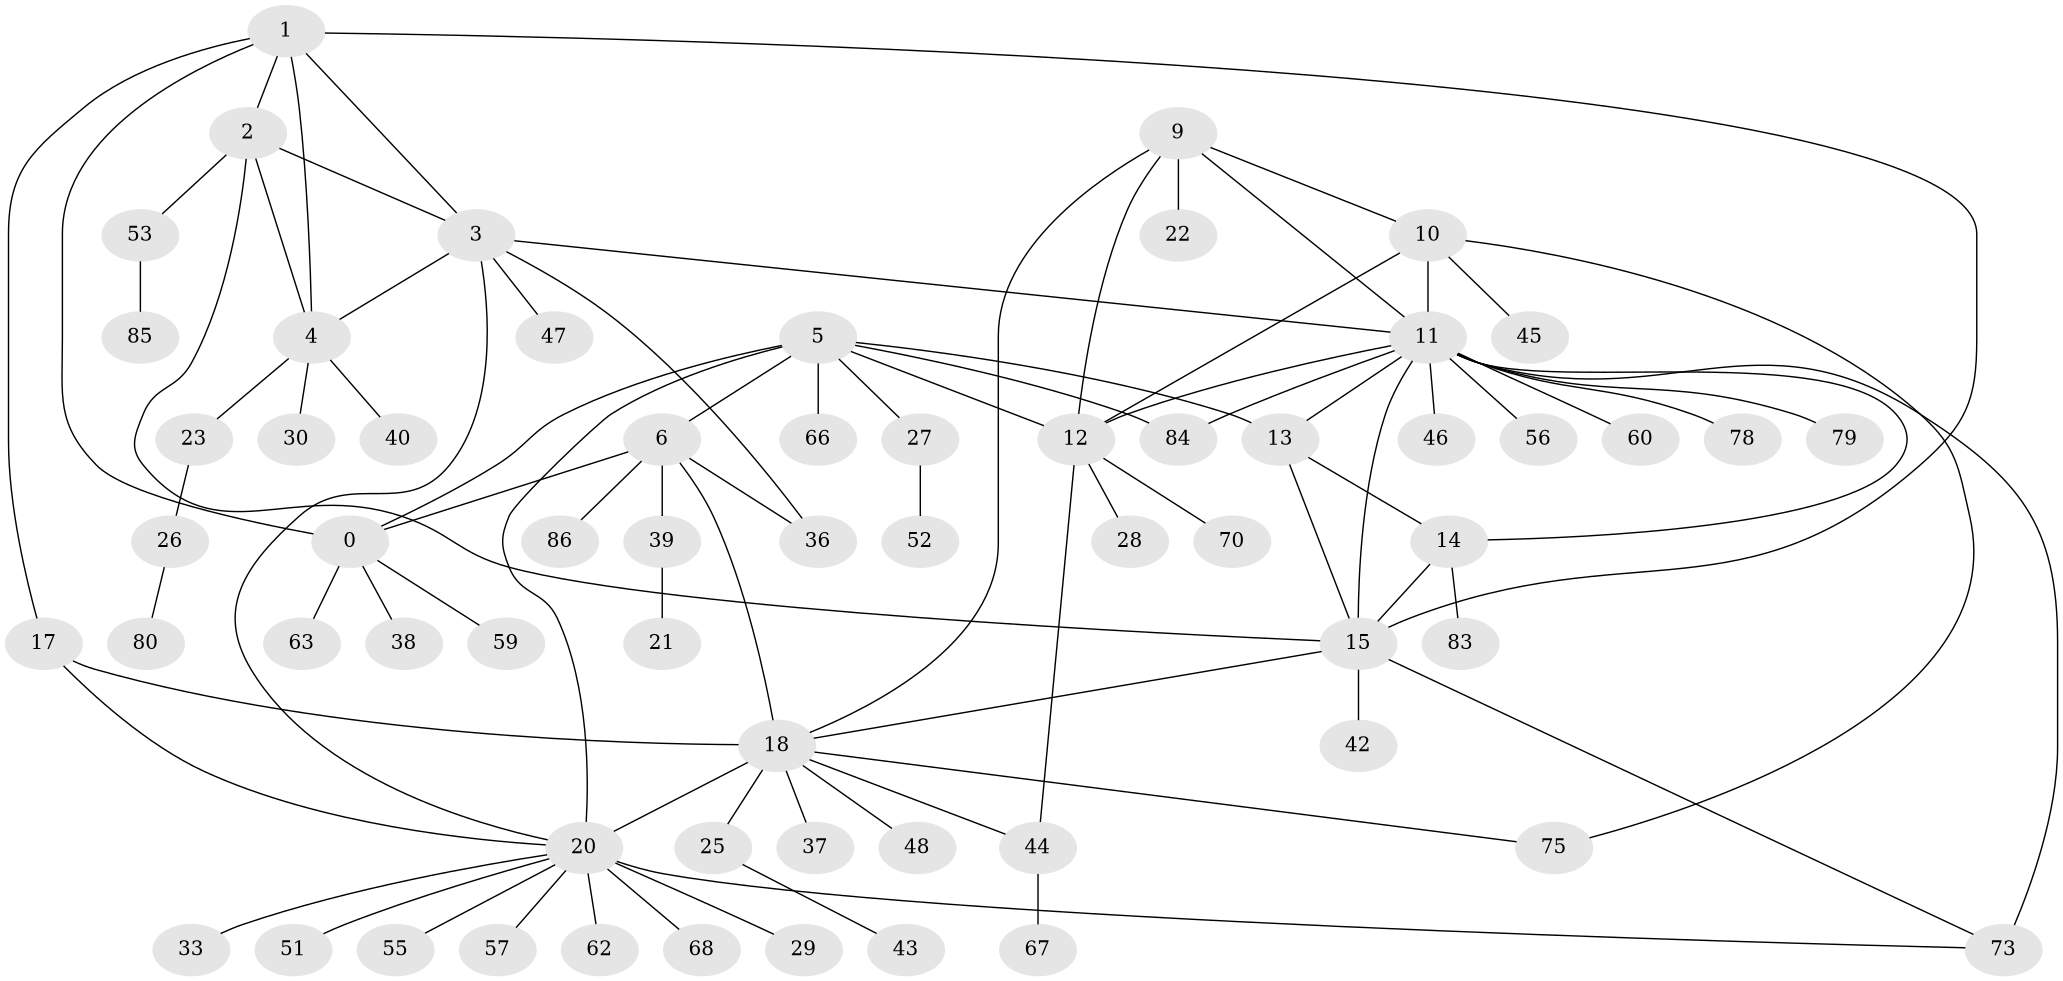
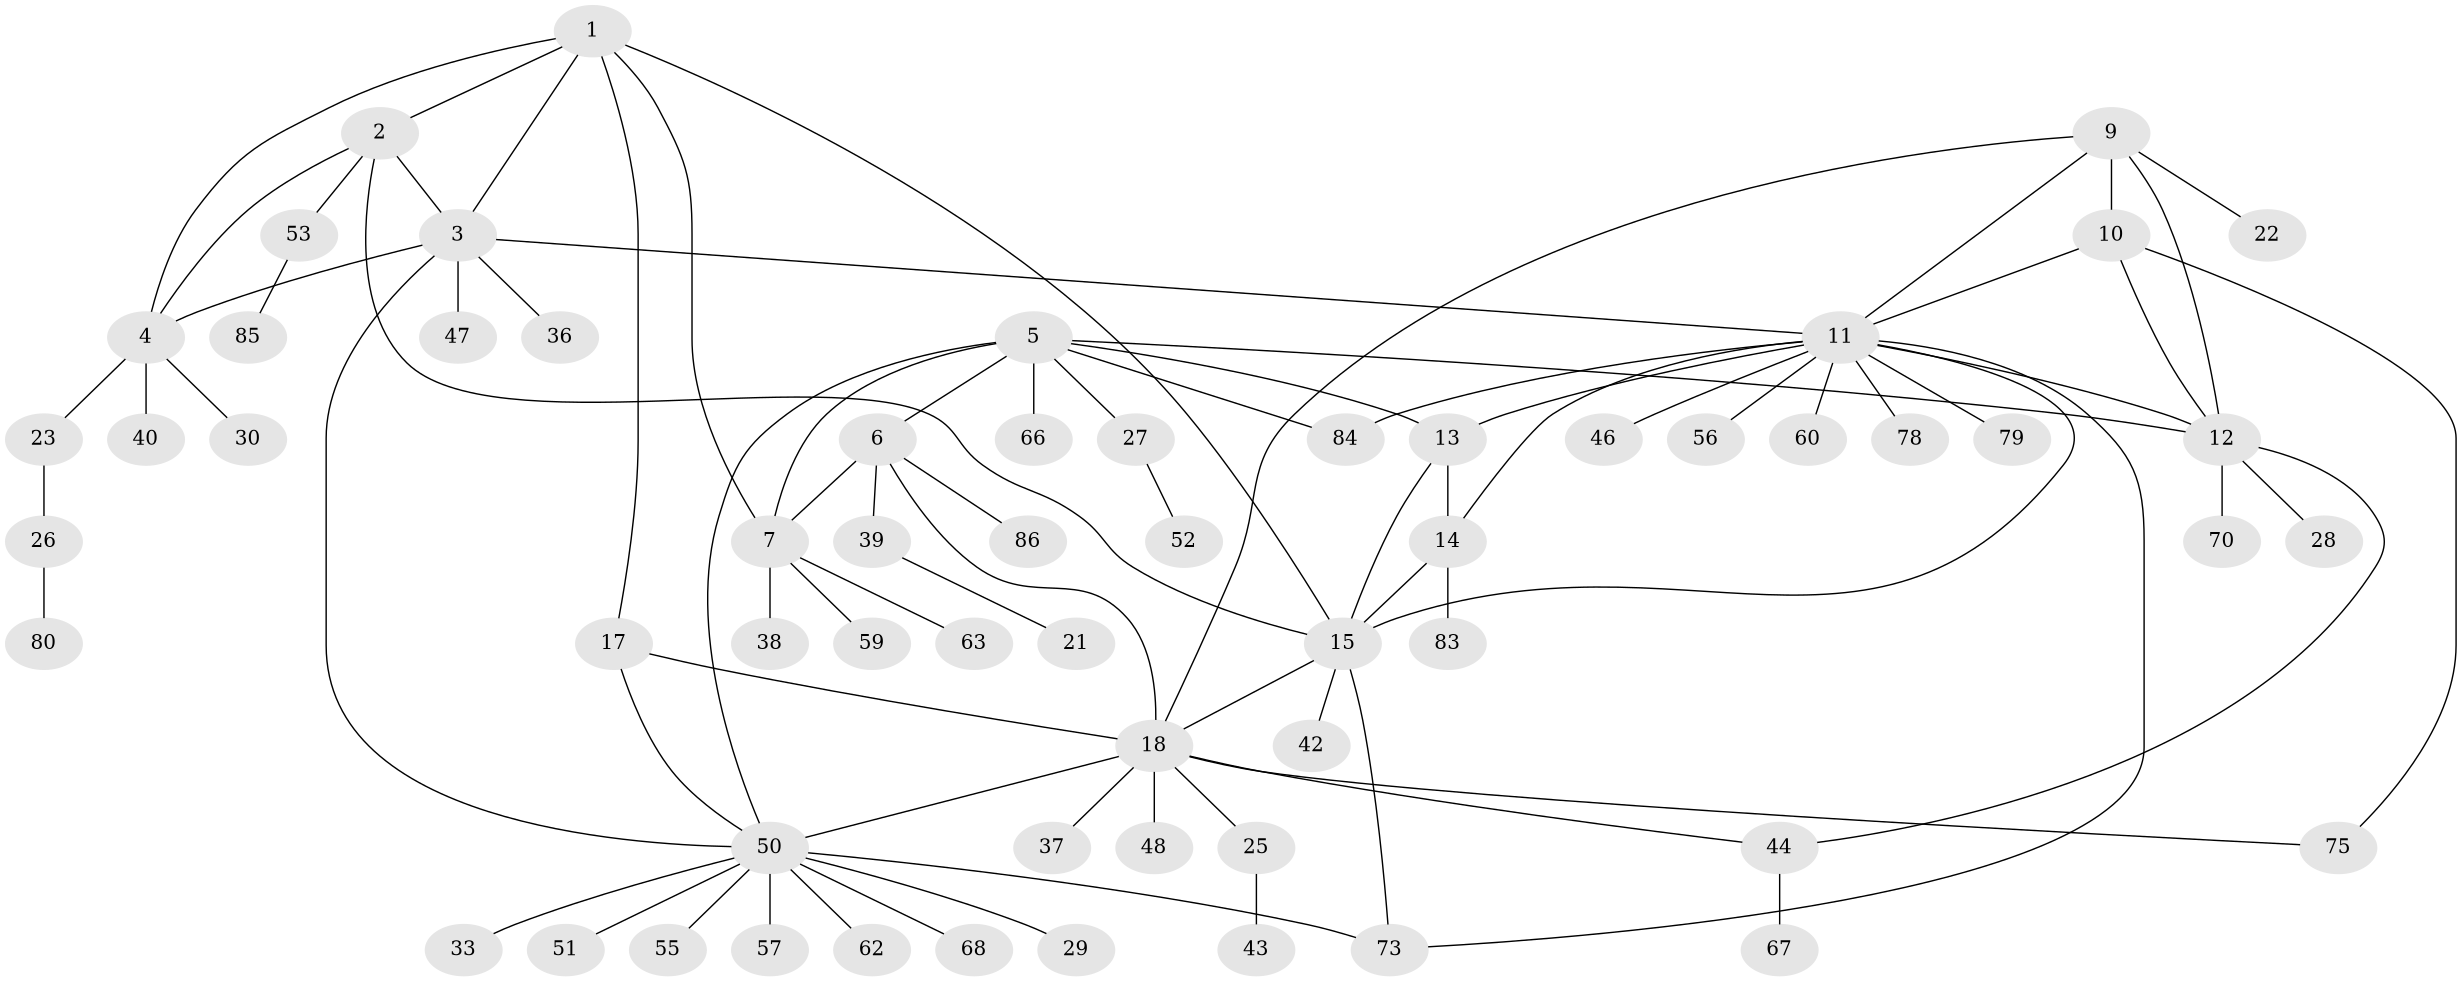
node "45": removed
edge "6" -- "36": removed
node "0": label "0" -> "7"
node "20": label "20" -> "50"
